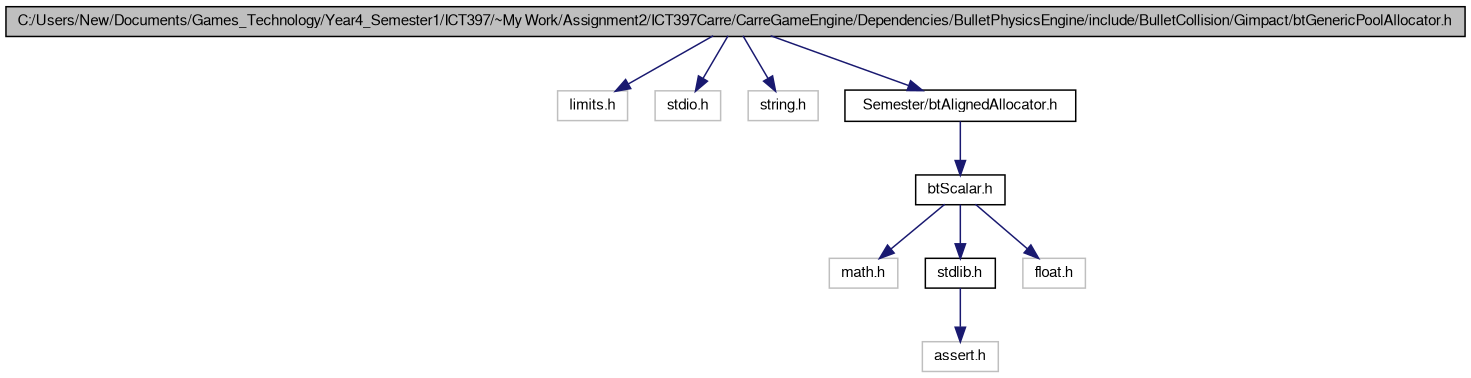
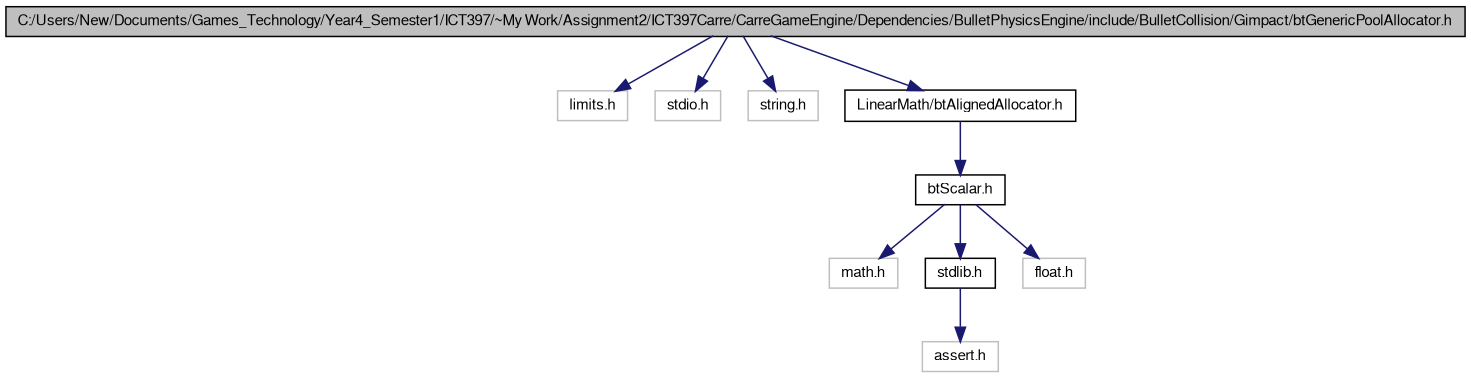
node "Semester/btAlignedAllocator.h": label "Semester/btAlignedAllocator.h" -> "LinearMath/btAlignedAllocator.h"
